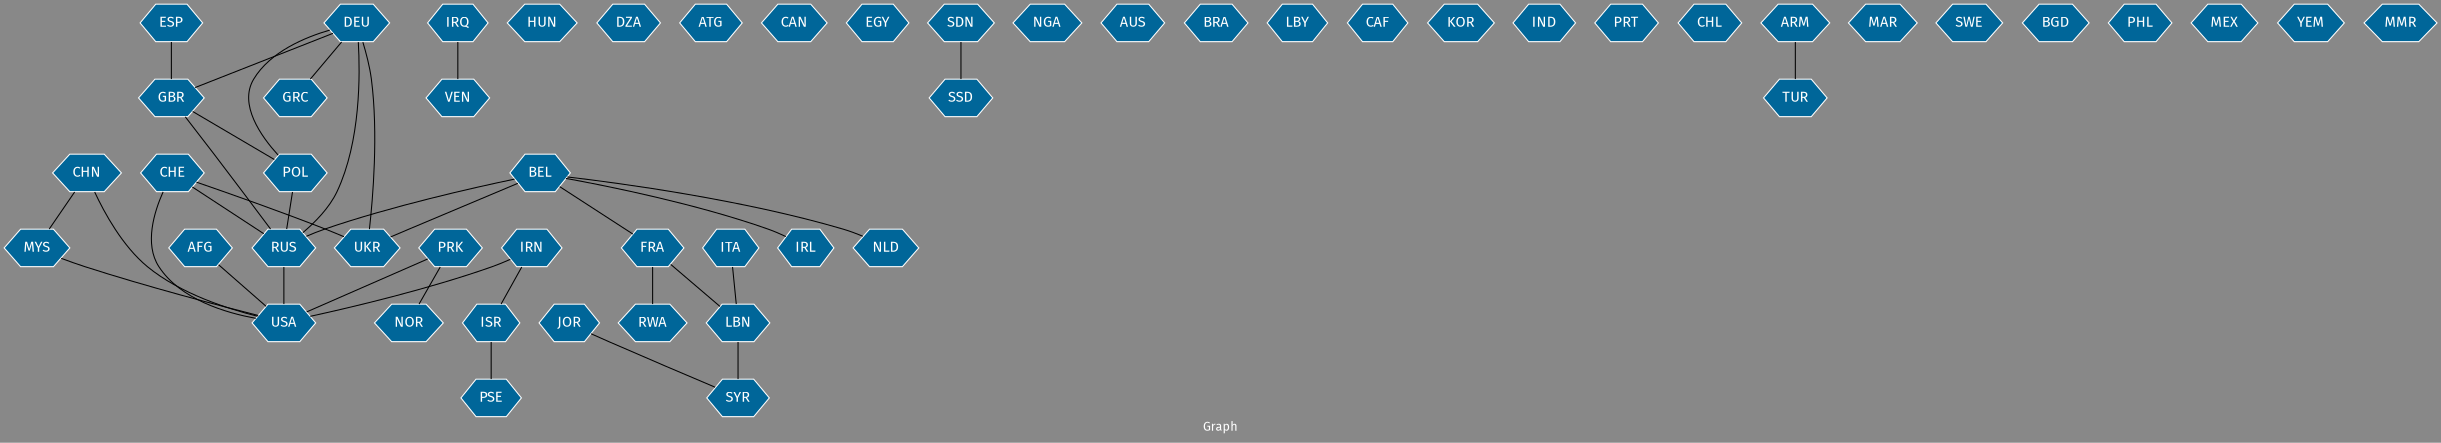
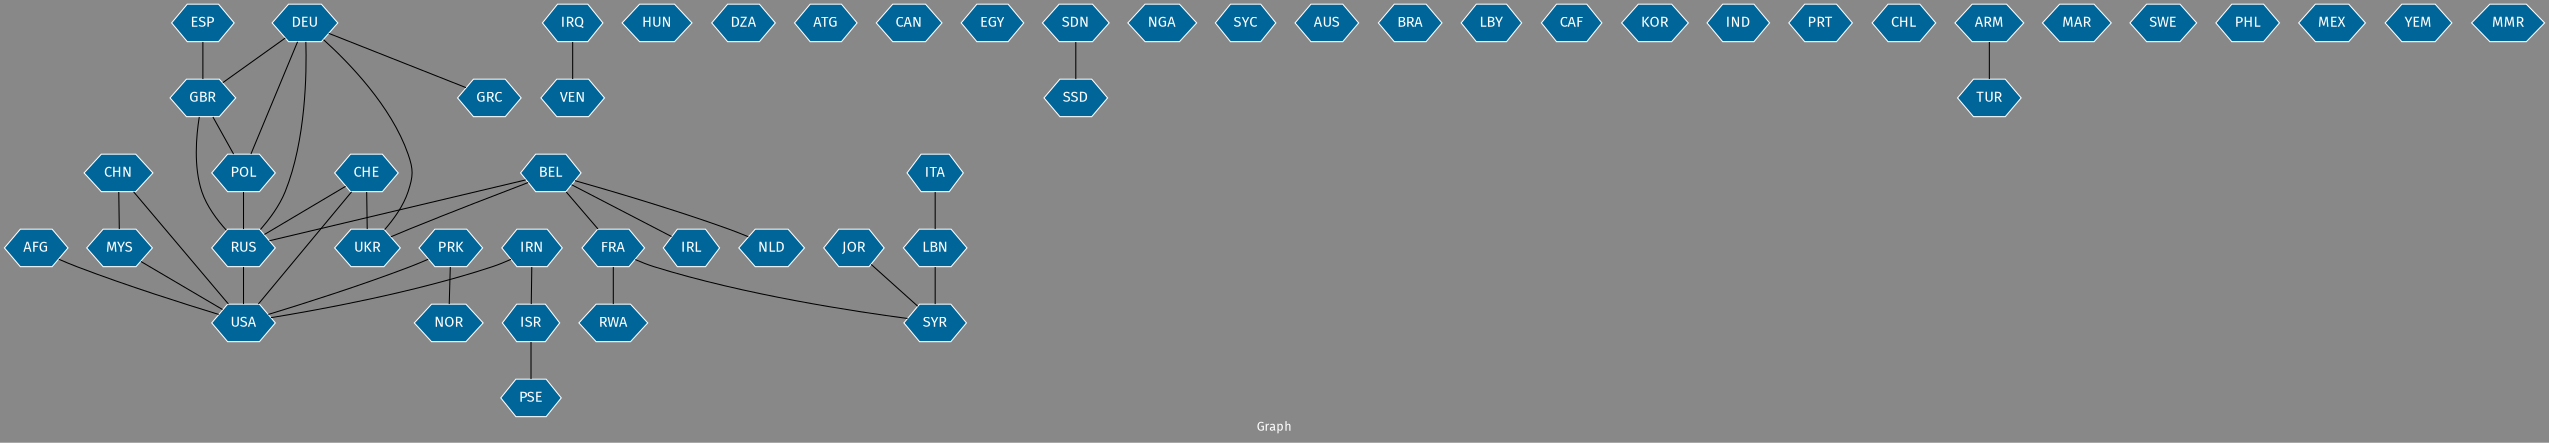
node "SYC": added
node "BGD": removed
edge "FRA" -- "LBN": now "FRA" -- "SYR"
